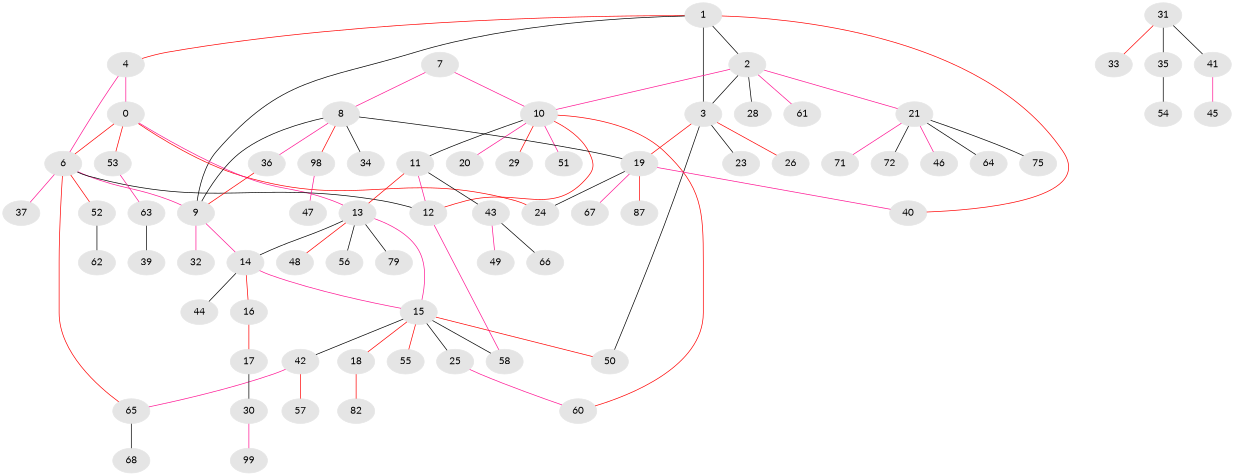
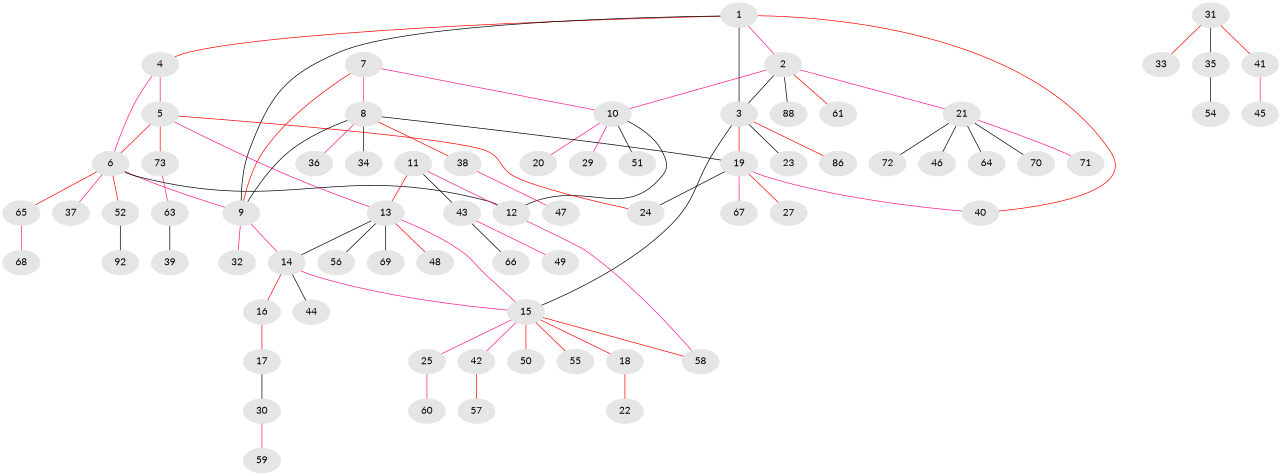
edge "1" -- "2": color black -> deeppink
edge "31" -- "41": color black -> red
edge "2" -- "61": color deeppink -> red
node "0": label "0" -> "5"
node "28": label "28" -> "88"
edge "10" -- "29": color red -> deeppink
edge "10" -- "11": removed
edge "10" -- "51": color deeppink -> black
edge "21" -- "46": color deeppink -> black
node "53": label "53" -> "73"
node "98": label "98" -> "38"
node "26": label "26" -> "86"
node "75": label "75" -> "70"
edge "36" -- "9": now "7" -- "9"
edge "10" -- "12": color red -> black
node "87": label "87" -> "27"
edge "3" -- "50": now "3" -- "15"
edge "10" -- "60": removed
node "62": label "62" -> "92"
node "79": label "79" -> "69"
edge "15" -- "42": color black -> deeppink
edge "15" -- "25": color black -> deeppink
edge "15" -- "58": color black -> red
edge "42" -- "65": removed
node "82": label "82" -> "22"
edge "65" -- "68": color black -> deeppink
node "99": label "99" -> "59"
